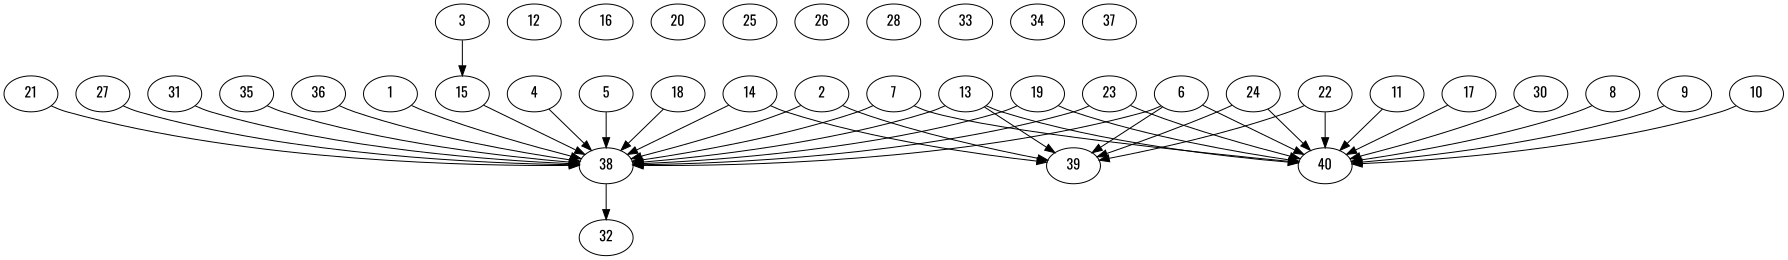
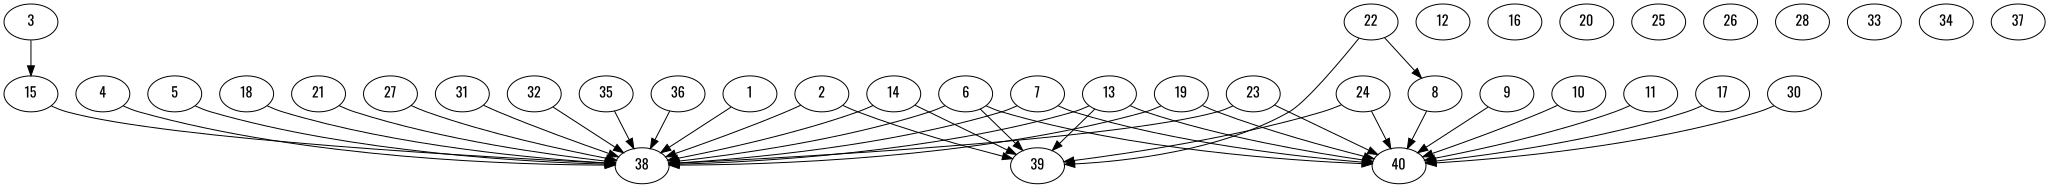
edge "22" -> "40": now "22" -> "8"
edge "38" -> "32": reversed
